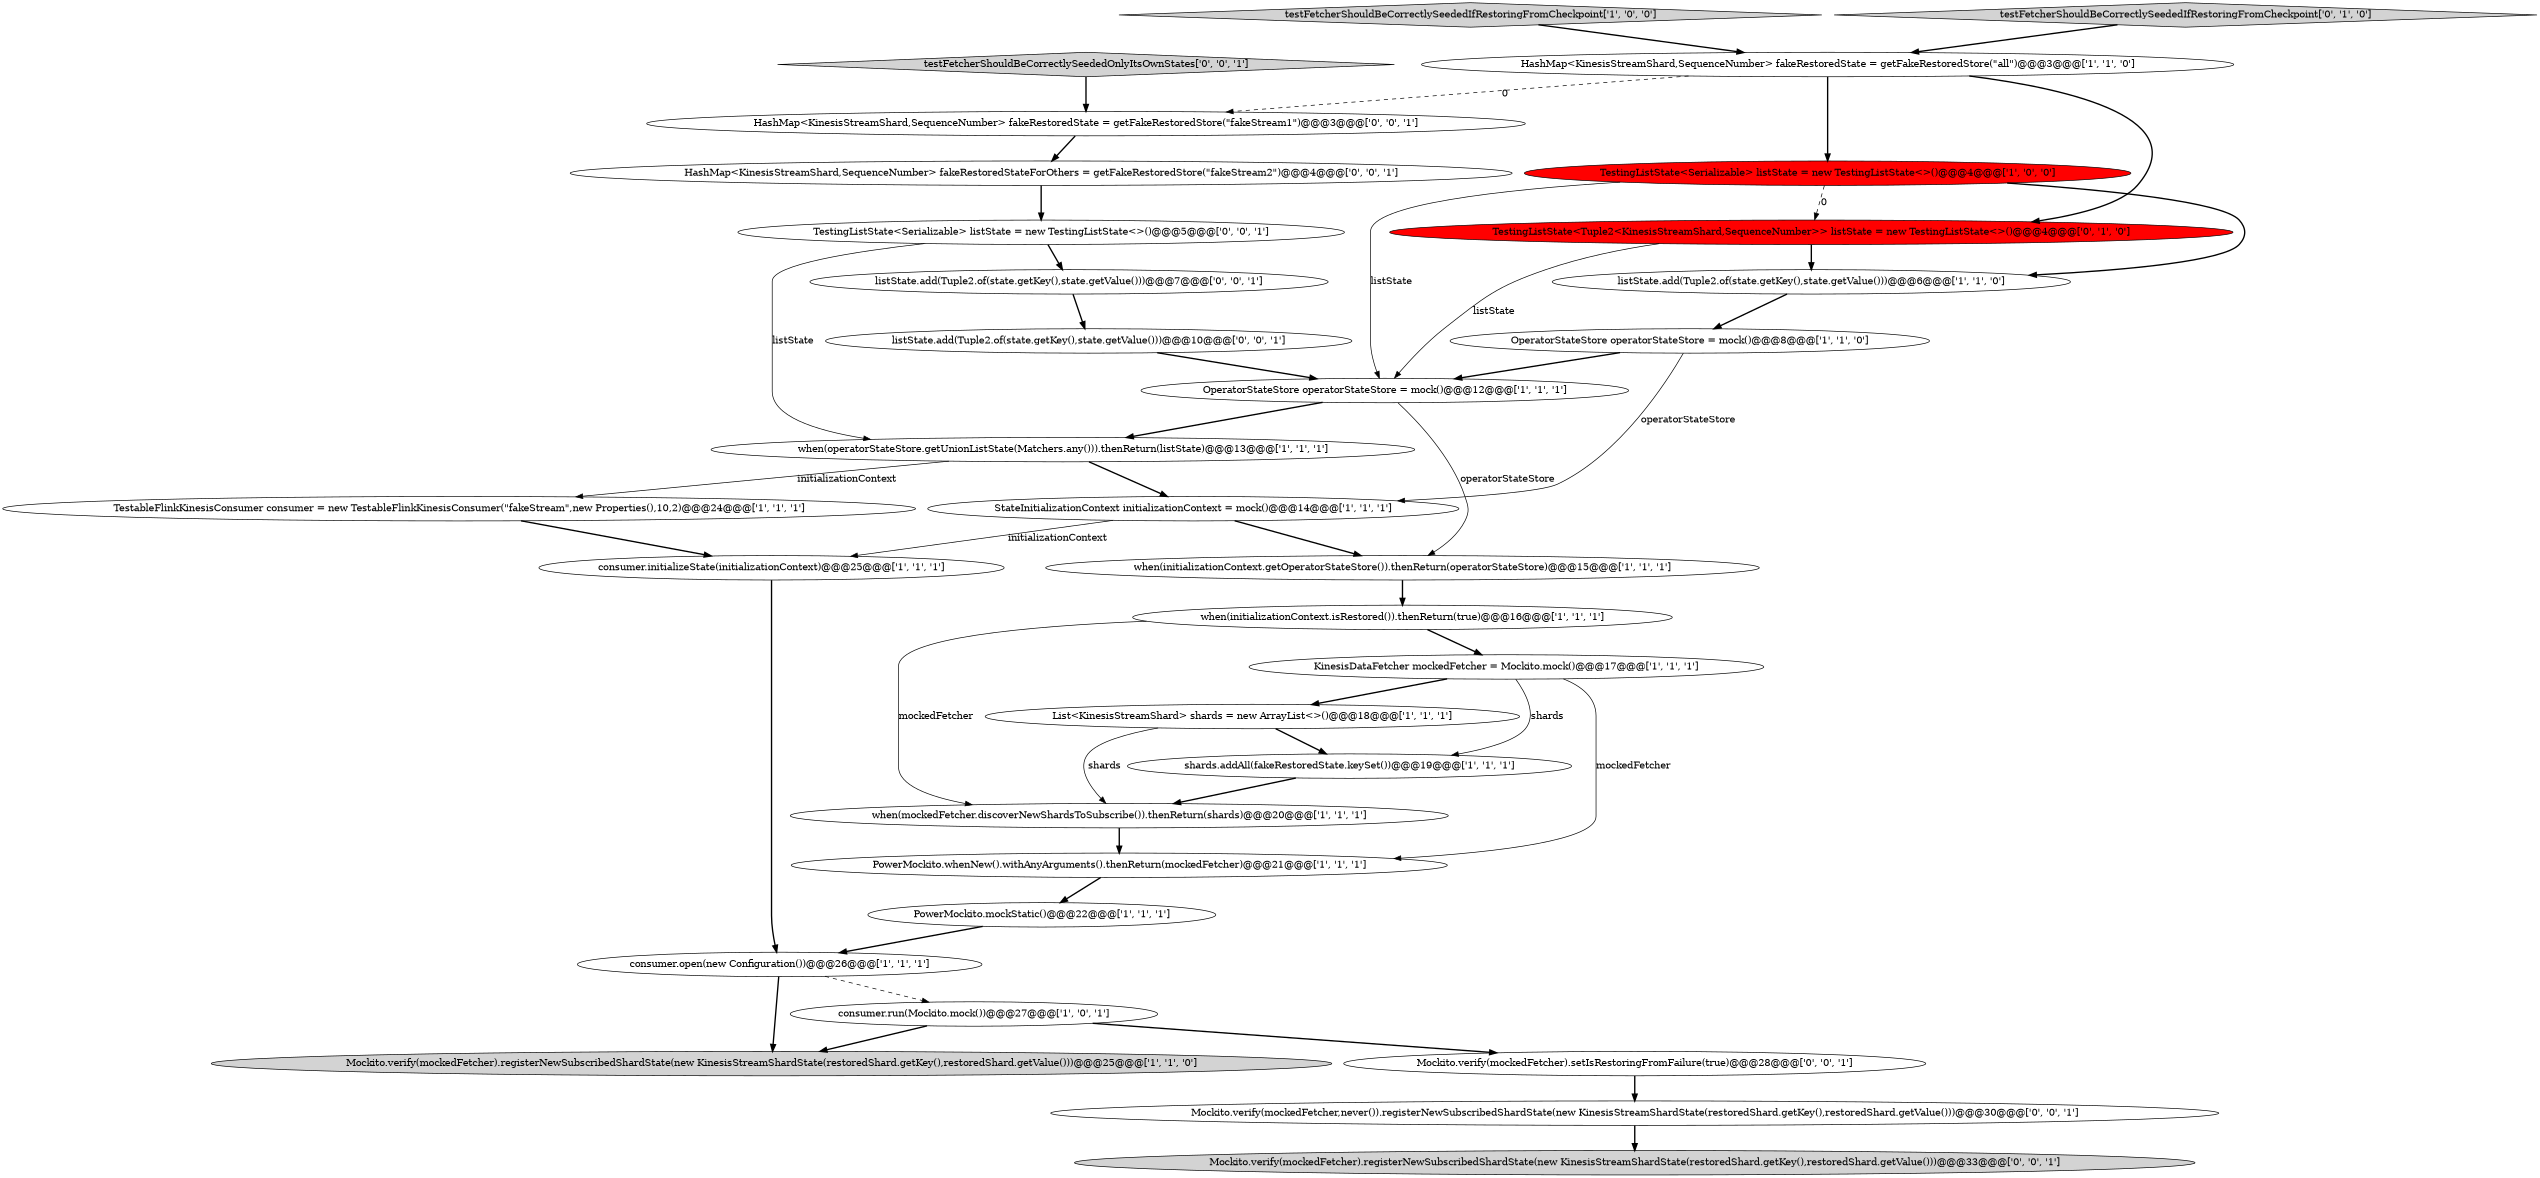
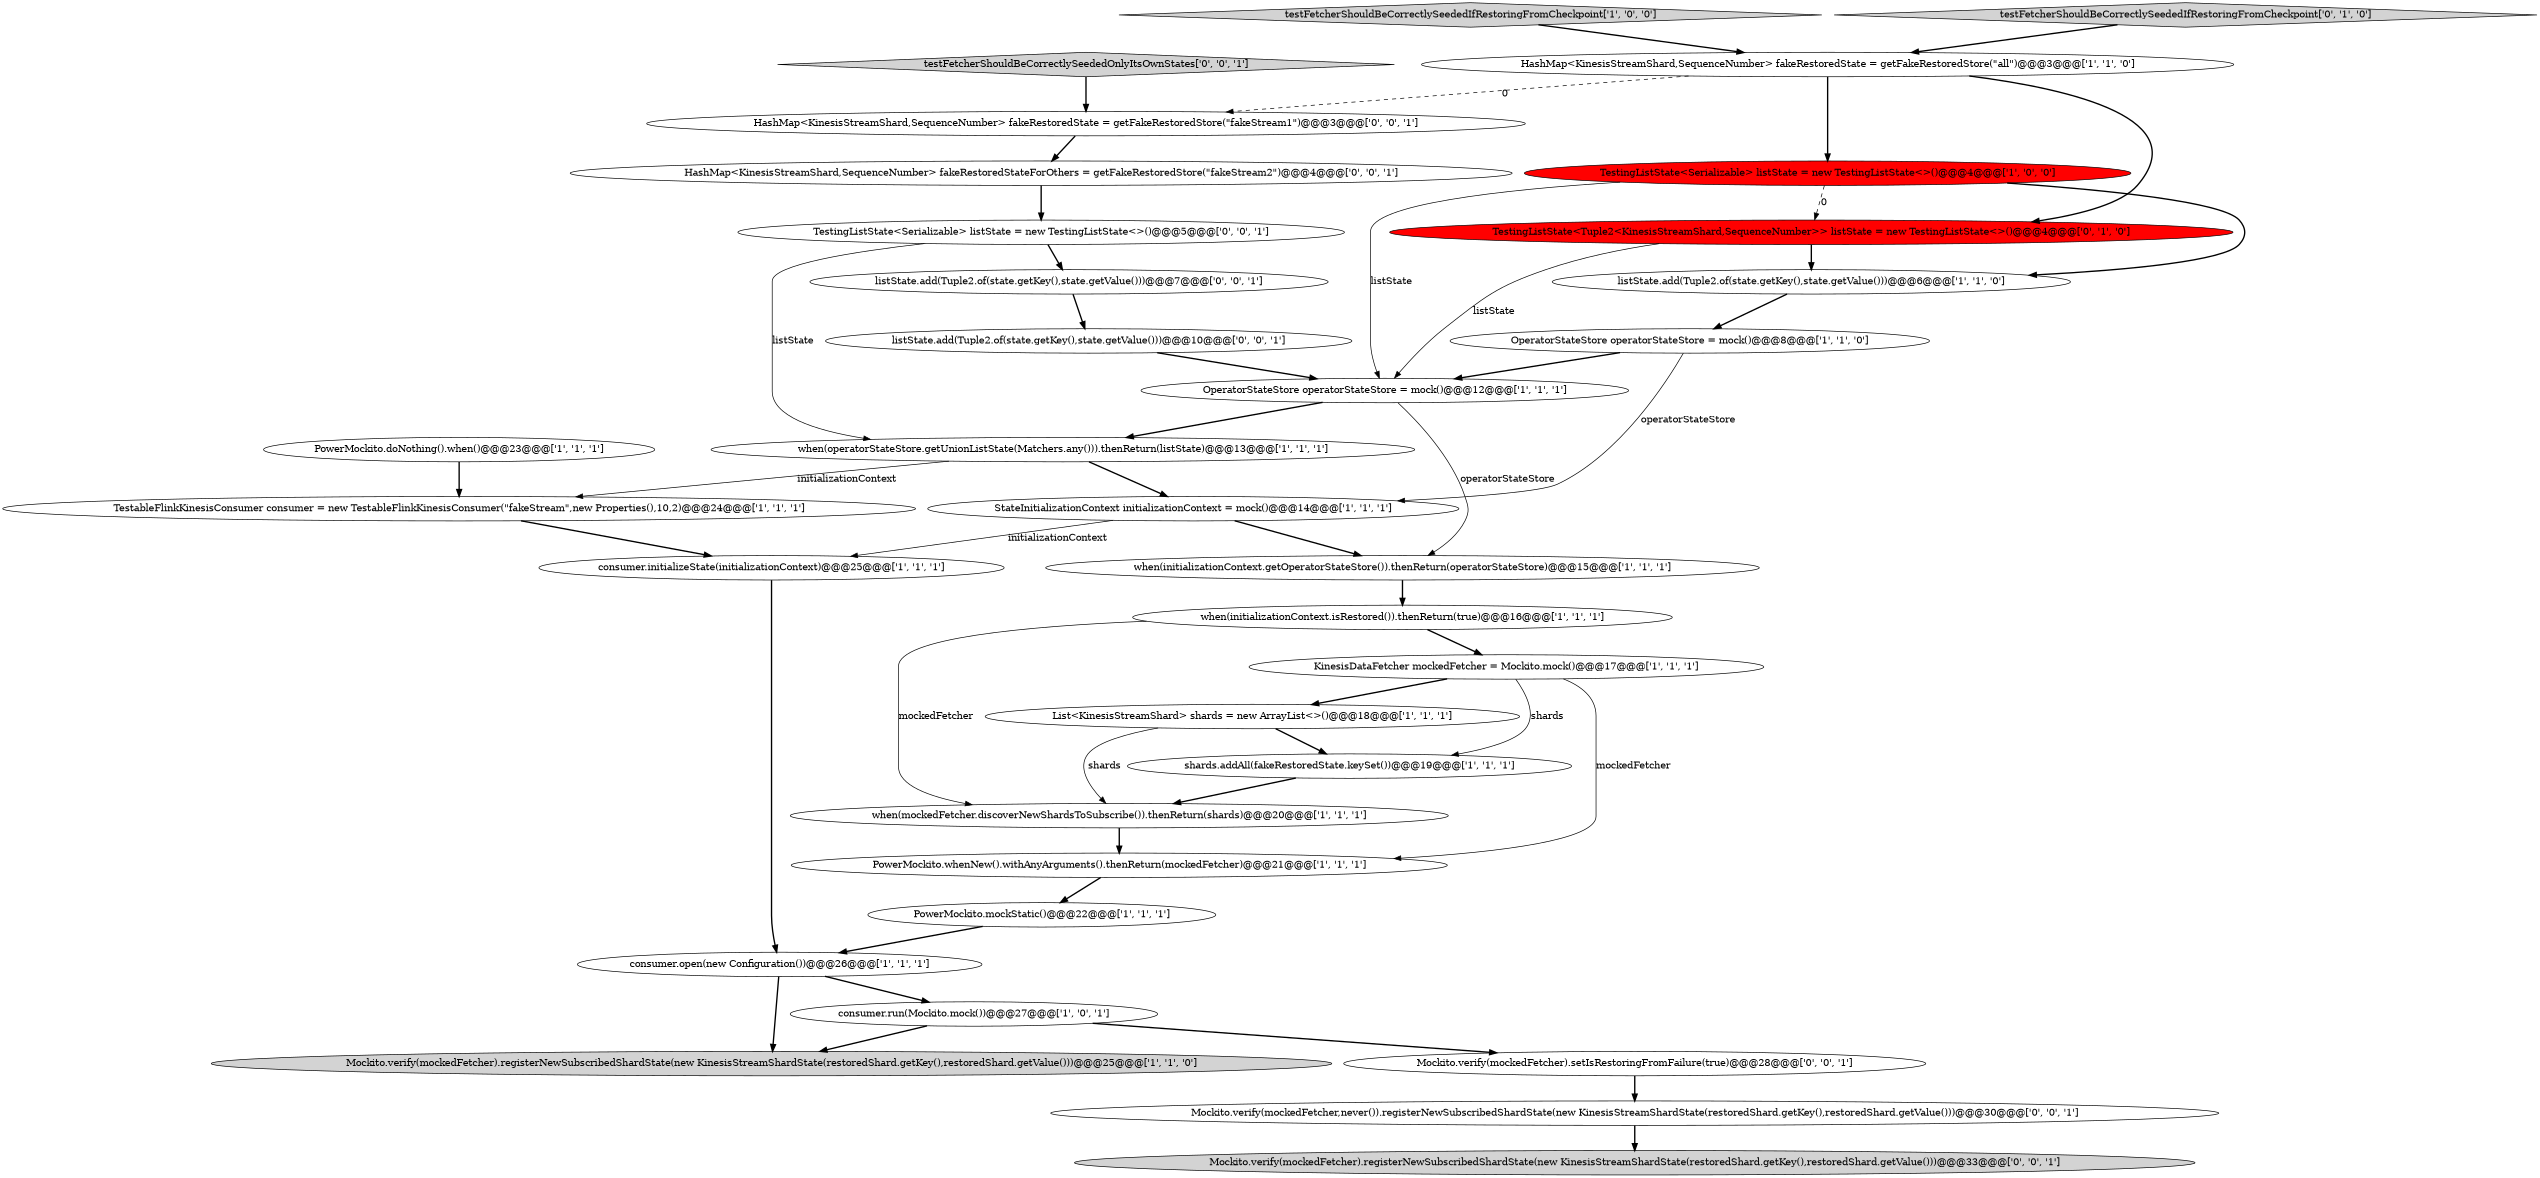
node "PowerMockito.doNothing().when()@@@23@@@['1', '1', '1']": added
edge "consumer.open(new Configuration())@@@26@@@['1', '1', '1']" -> "consumer.run(Mockito.mock())@@@27@@@['1', '0', '1']": style dashed -> bold
